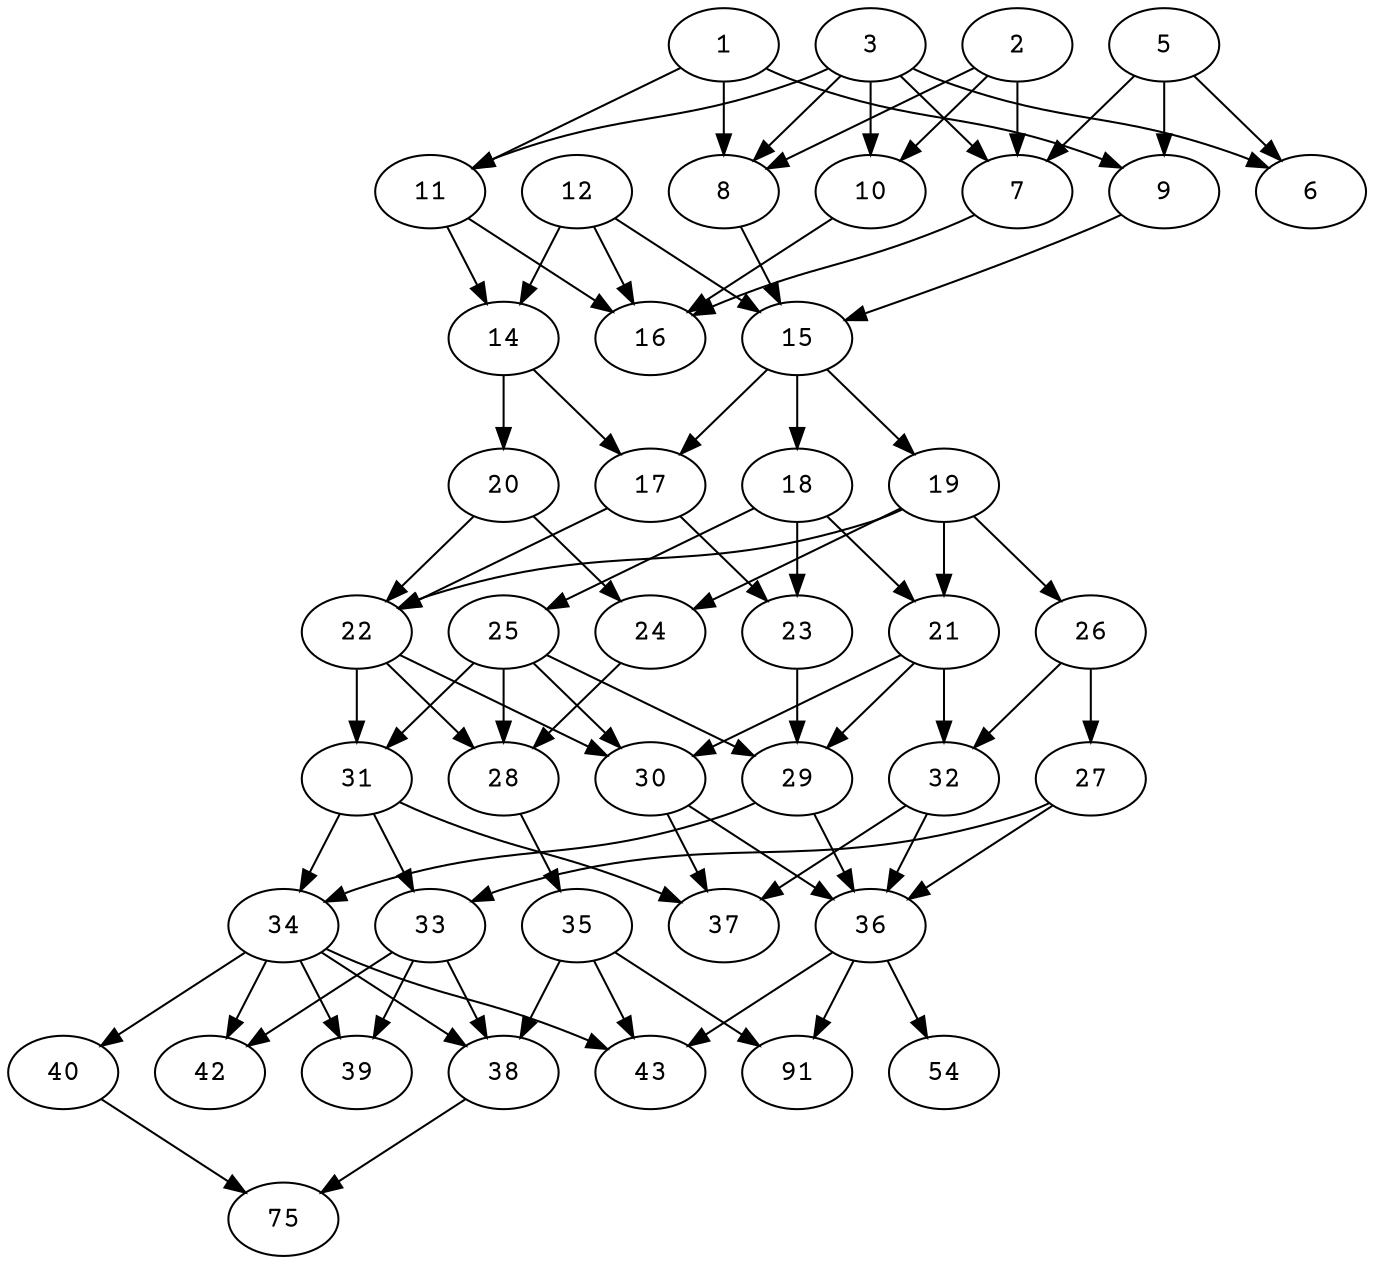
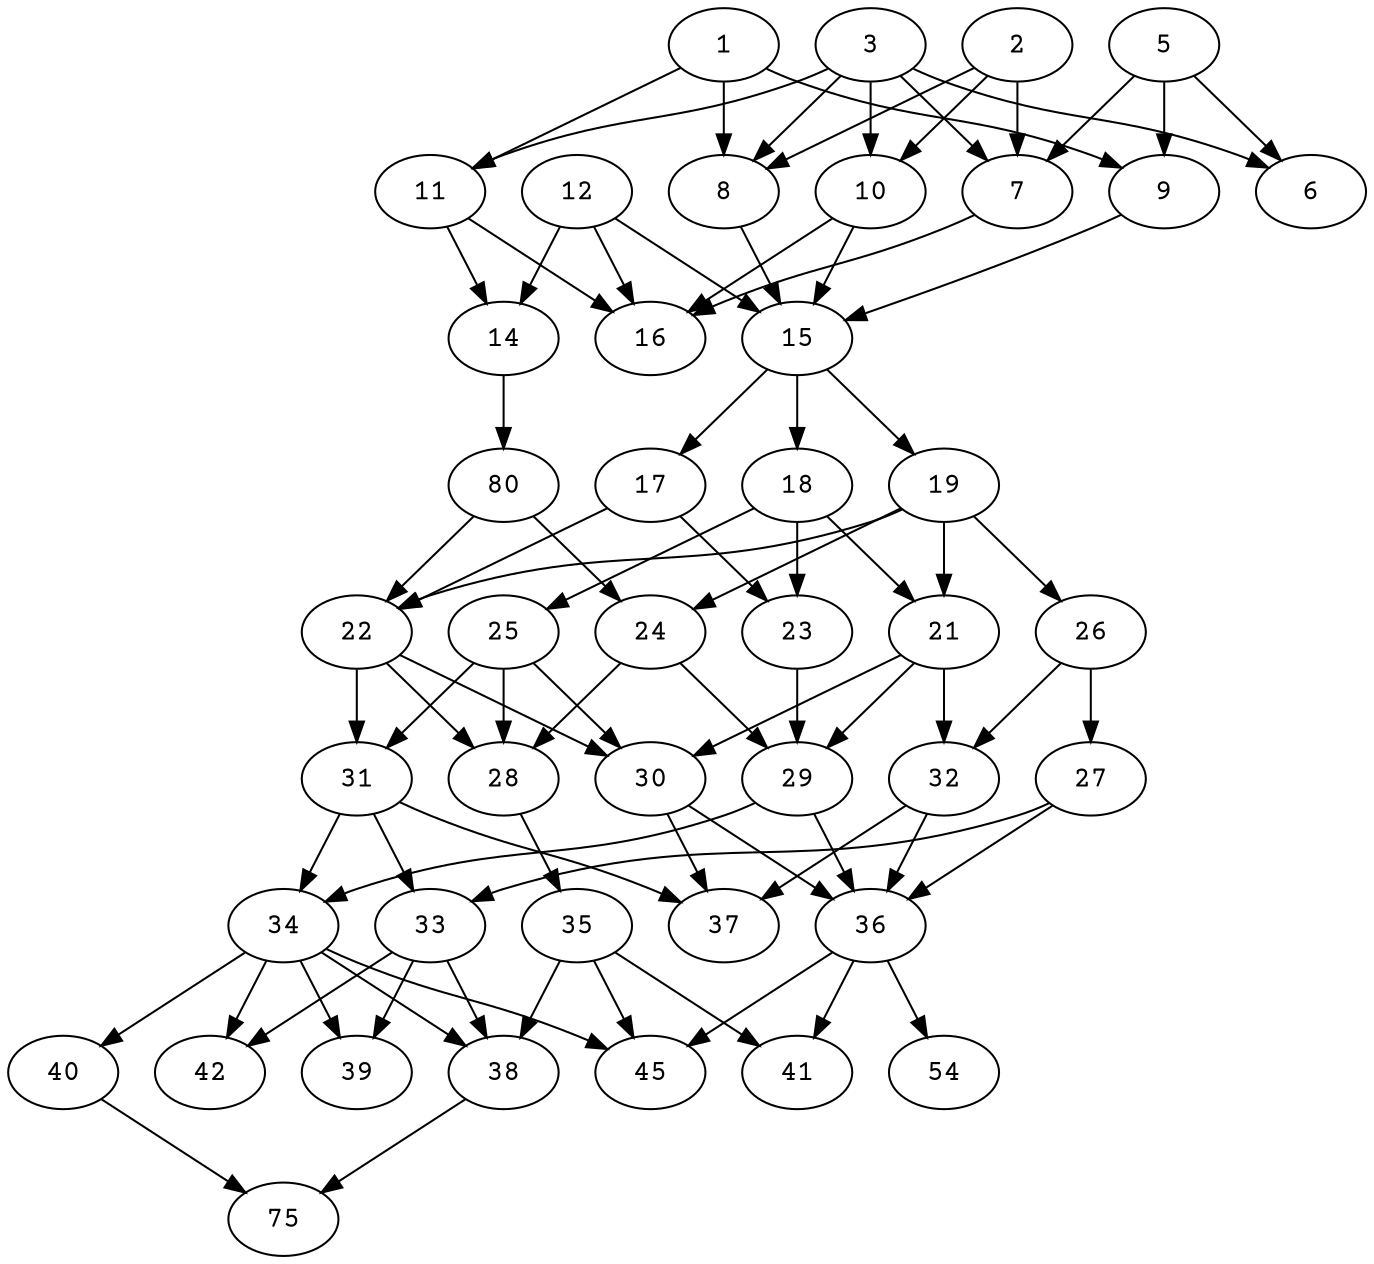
edge "10" -> "15": added
edge "14" -> "17": removed
node "20": label "20" -> "80"
edge "25" -> "29": now "24" -> "29"
node "43": label "43" -> "45"
node "91": label "91" -> "41"
